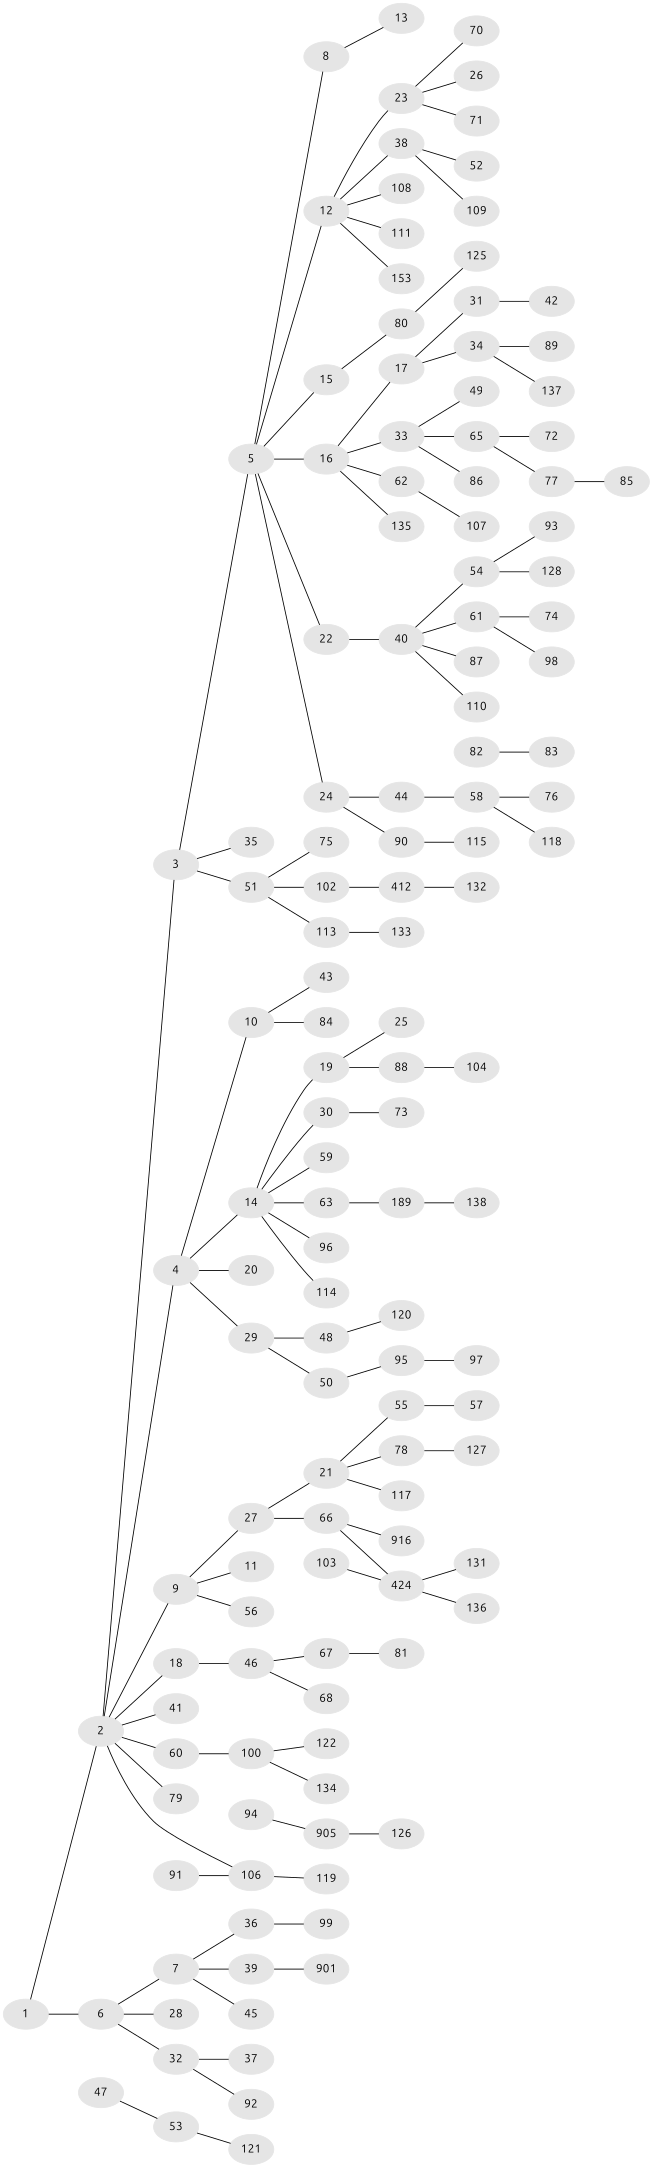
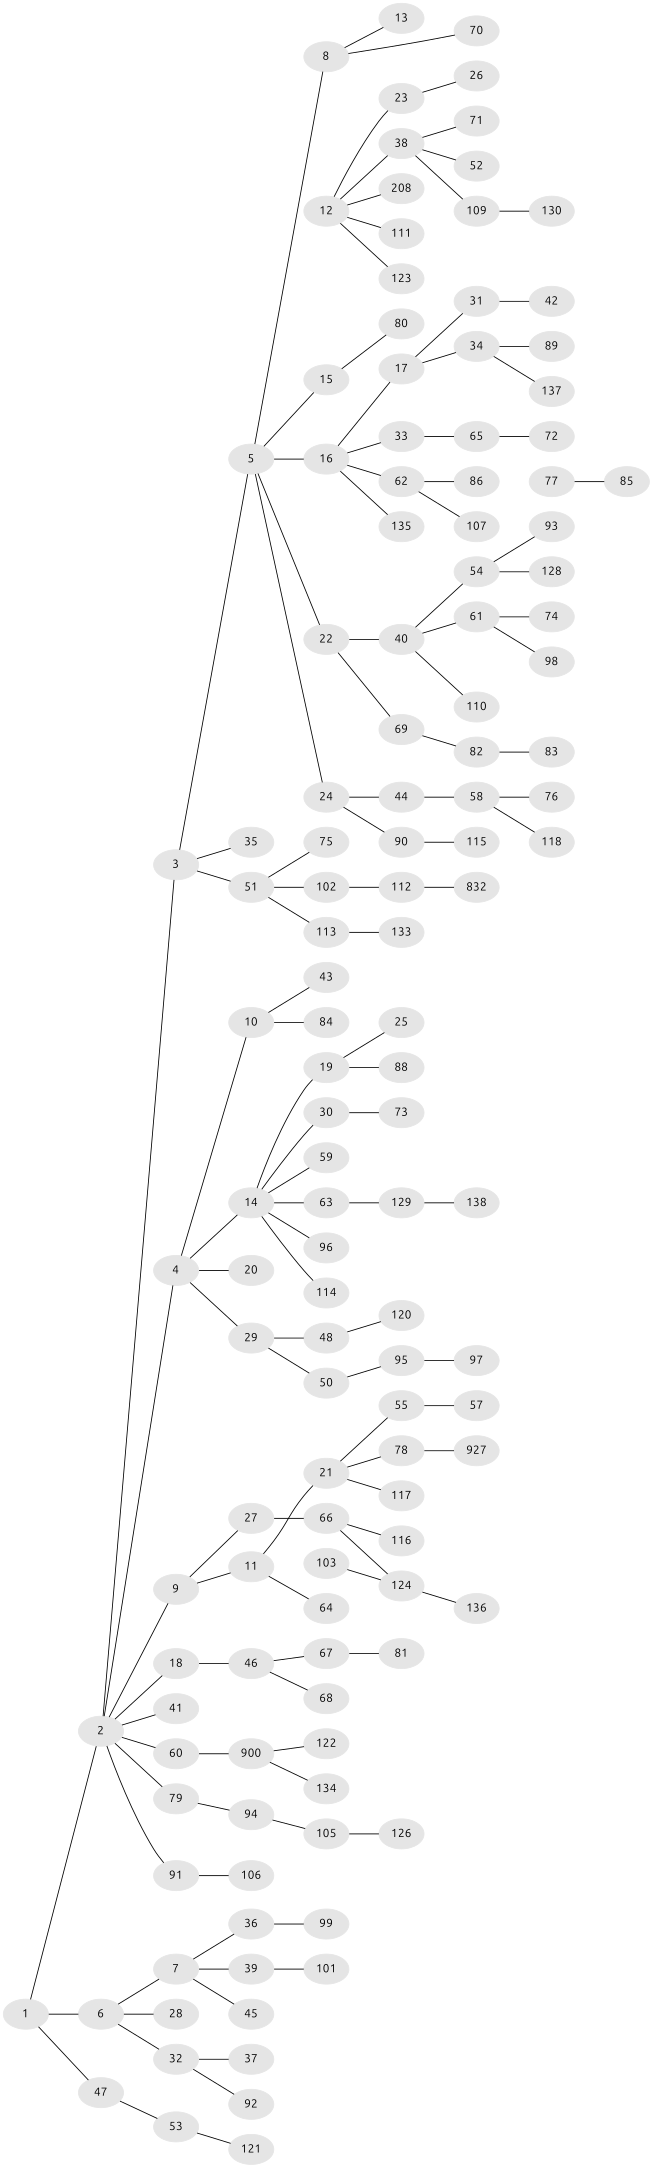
edge "70" -- "23": now "70" -- "8"
edge "23" -- "71": now "38" -- "71"
node "108": label "108" -> "208"
node "130": added
node "125": removed
node "153": label "153" -> "123"
edge "12" -- "5": removed
node "49": removed
edge "33" -- "86": now "62" -- "86"
edge "65" -- "77": removed
node "87": removed
node "69": added
node "412": label "412" -> "112"
node "132": label "132" -> "832"
node "104": removed
node "189": label "189" -> "129"
node "127": label "127" -> "927"
edge "21" -- "27": now "21" -- "11"
node "916": label "916" -> "116"
node "131": removed
node "424": label "424" -> "124"
node "64": added
node "56": removed
node "100": label "100" -> "900"
edge "79" -- "94": added
edge "2" -- "106": now "2" -- "91"
node "905": label "905" -> "105"
node "119": removed
node "901": label "901" -> "101"
edge "1" -- "47": added
